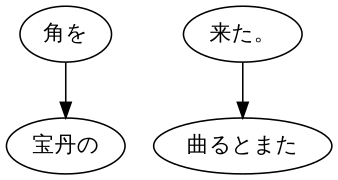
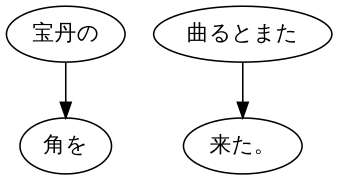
edge "角を" -> "宝丹の": reversed
edge "来た。" -> "曲るとまた": reversed
